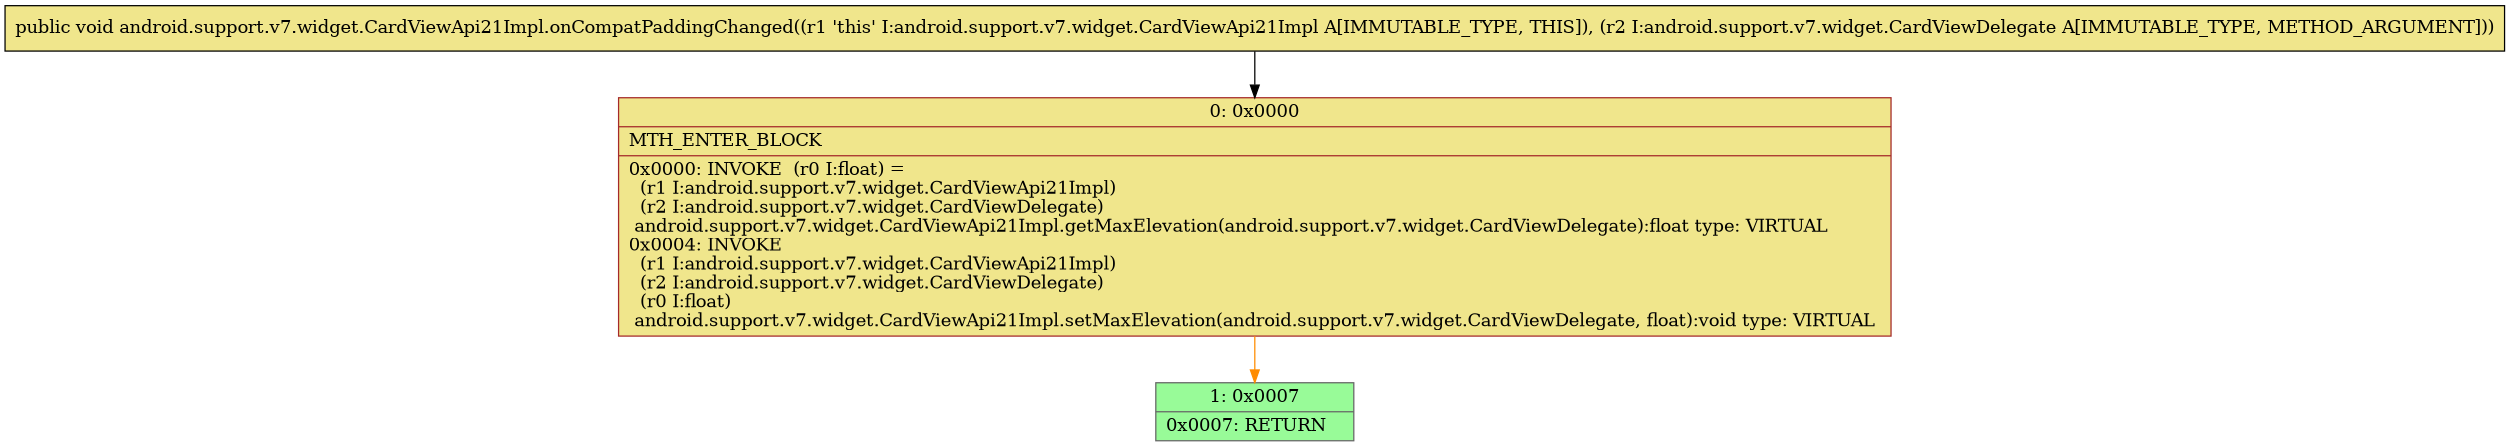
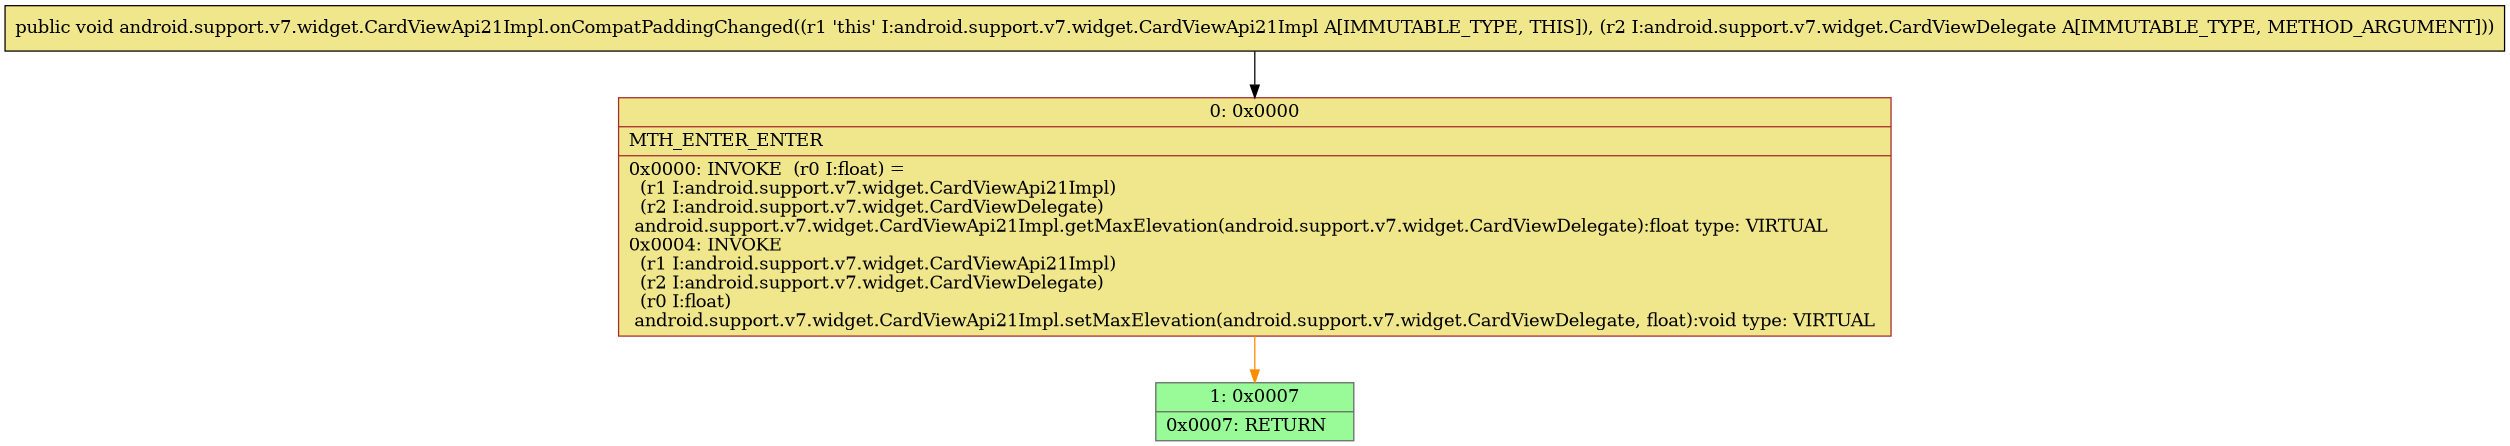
node "0: 0x0000": text "MTH_ENTER_BLOCK" -> "MTH_ENTER_ENTER"
